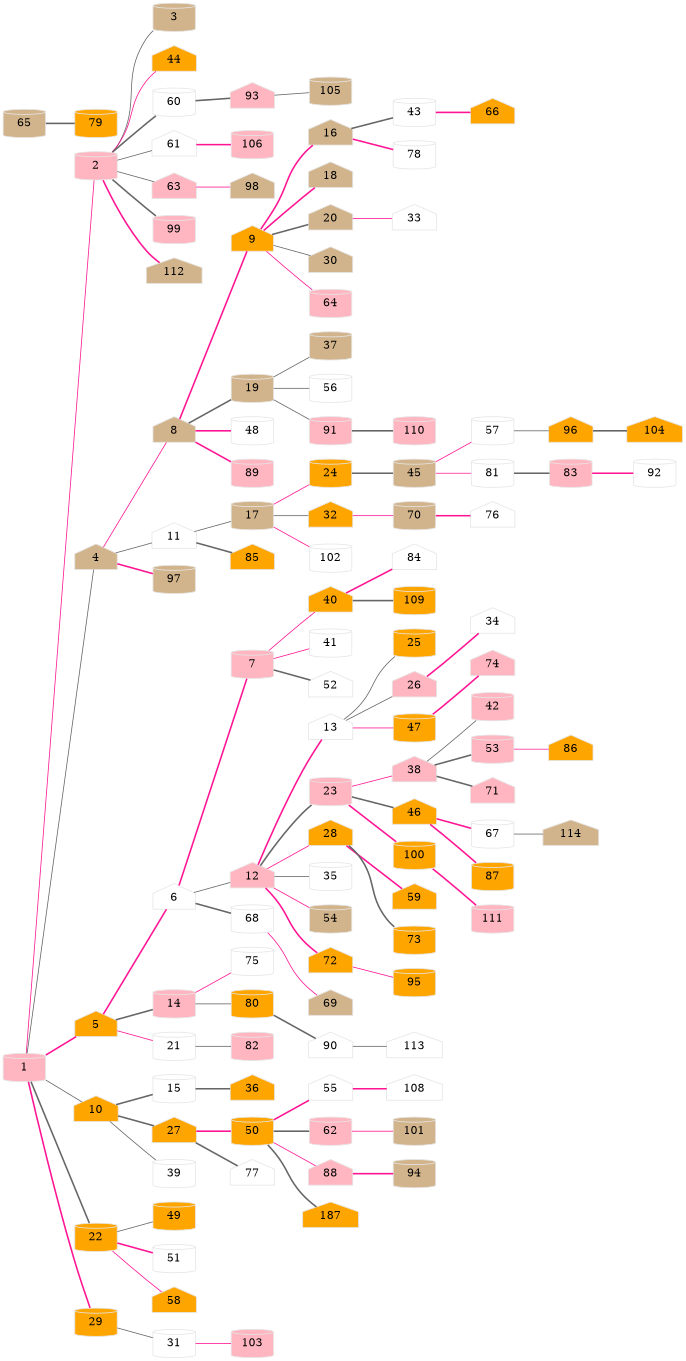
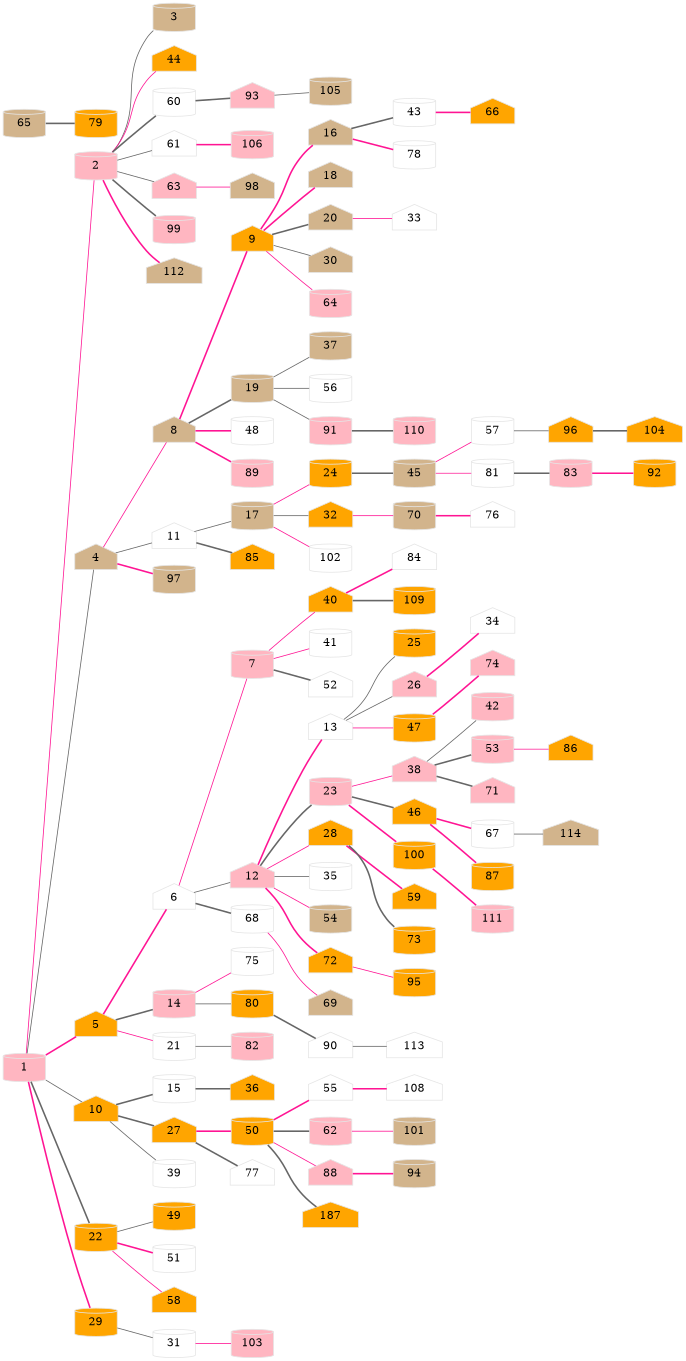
node "92": fillcolor white -> orange
edge "7" -- "6": style bold -> solid
